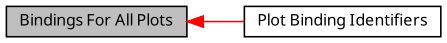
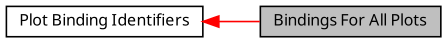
edge "Plot Binding Identifiers" -> "Bindings For All Plots": reversed
